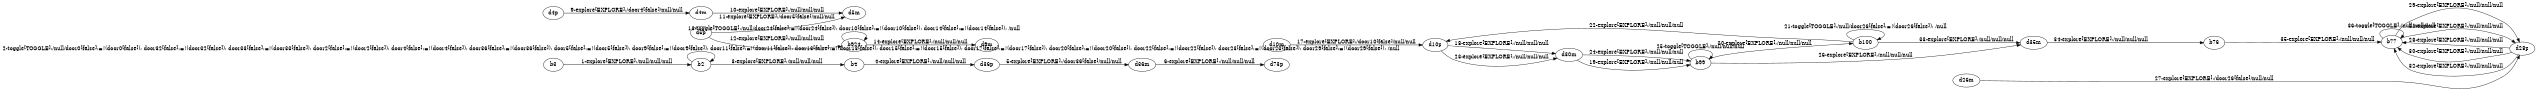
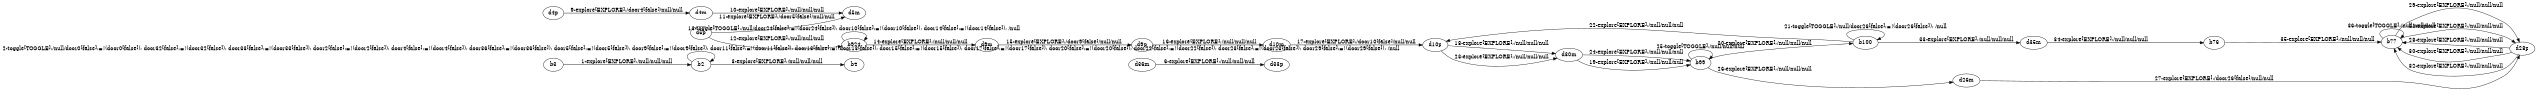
node "d9p": added
edge "b99" -> "d35m": now "b99" -> "d26m"
node "d36p": removed
node "d73p": label "d73p" -> "d33p"
